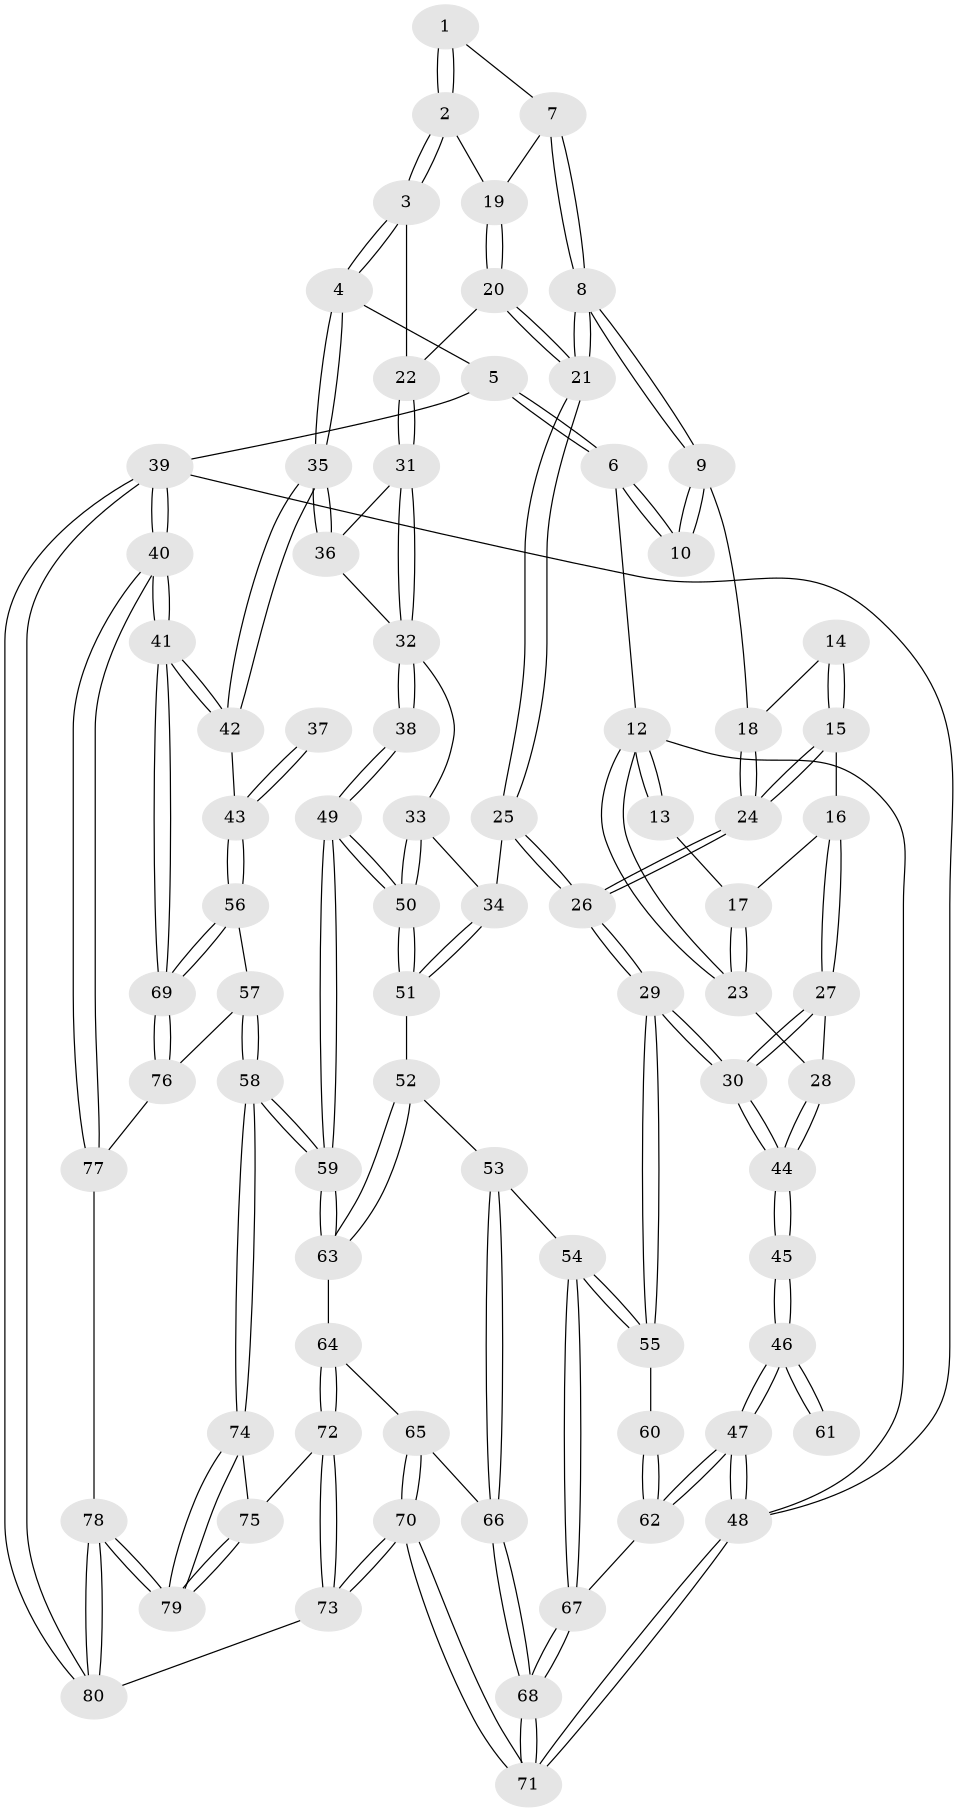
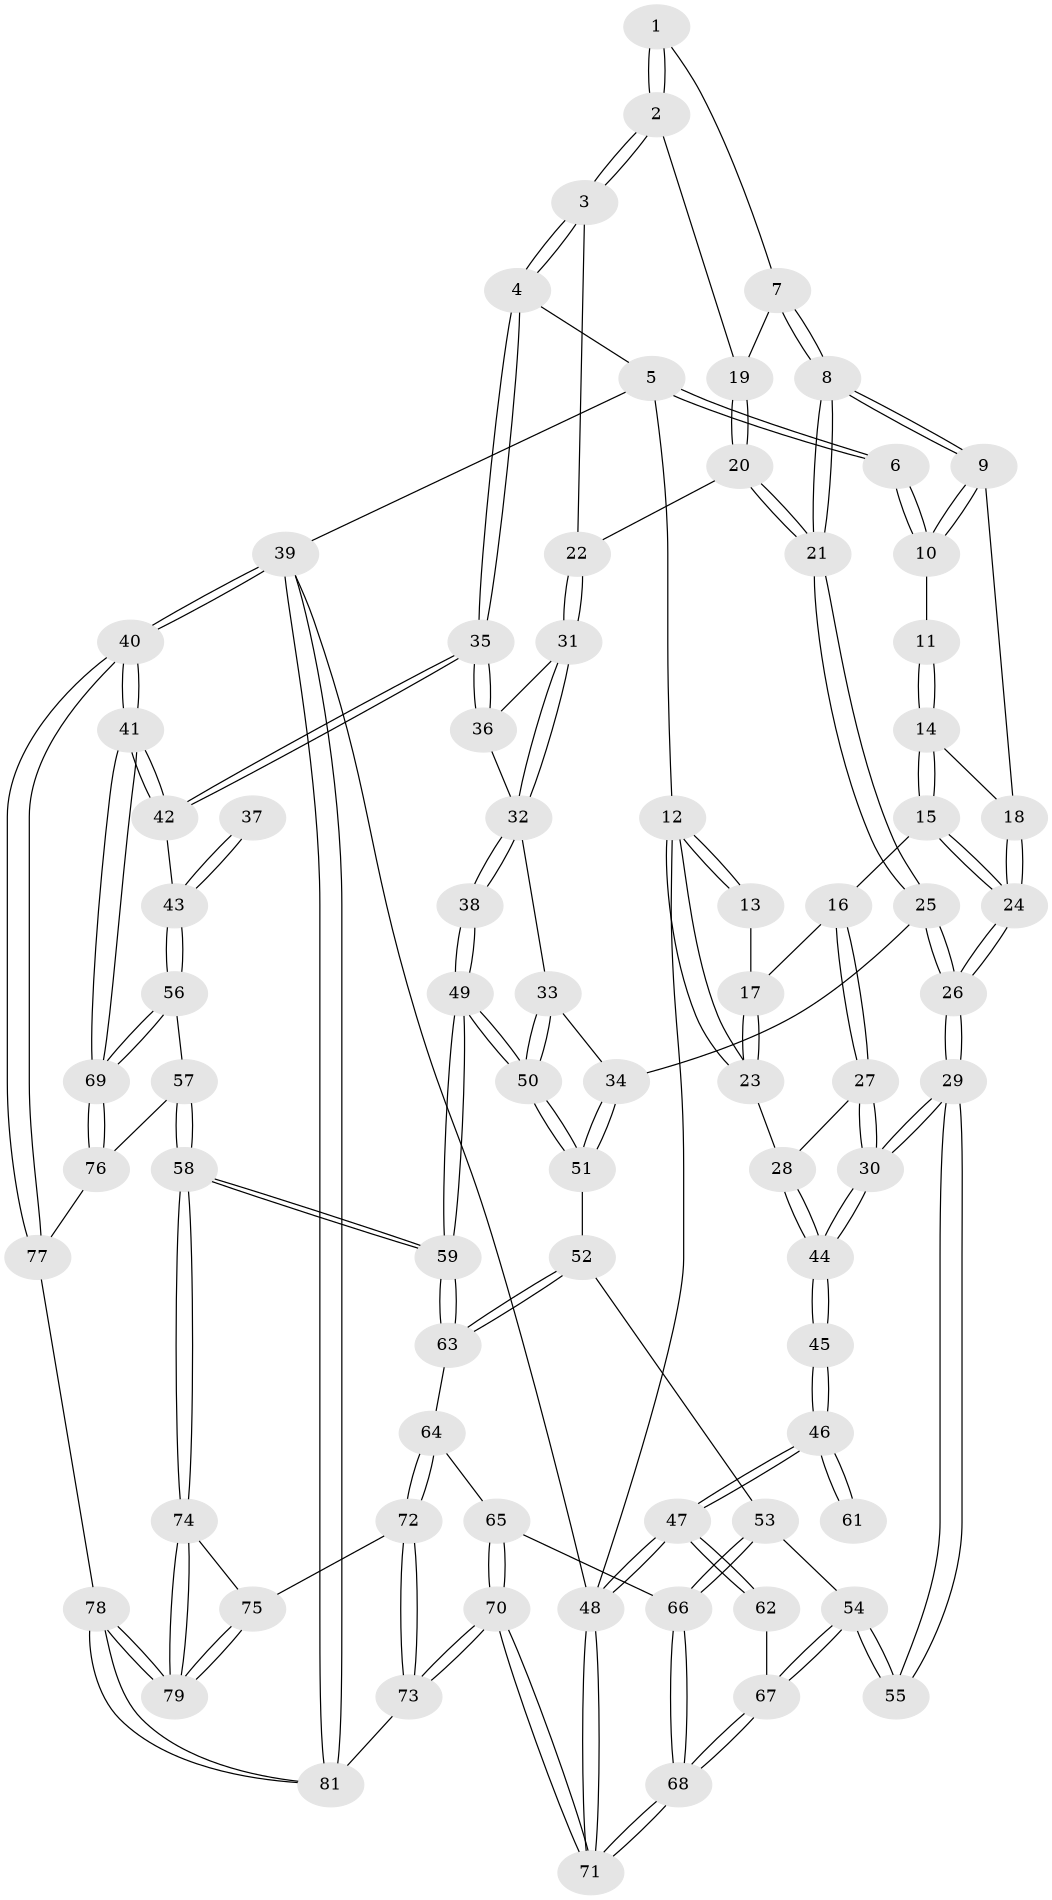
edge "6" -- "12": now "5" -- "12"
node "11": added
node "60": removed
node "80": label "80" -> "81"
